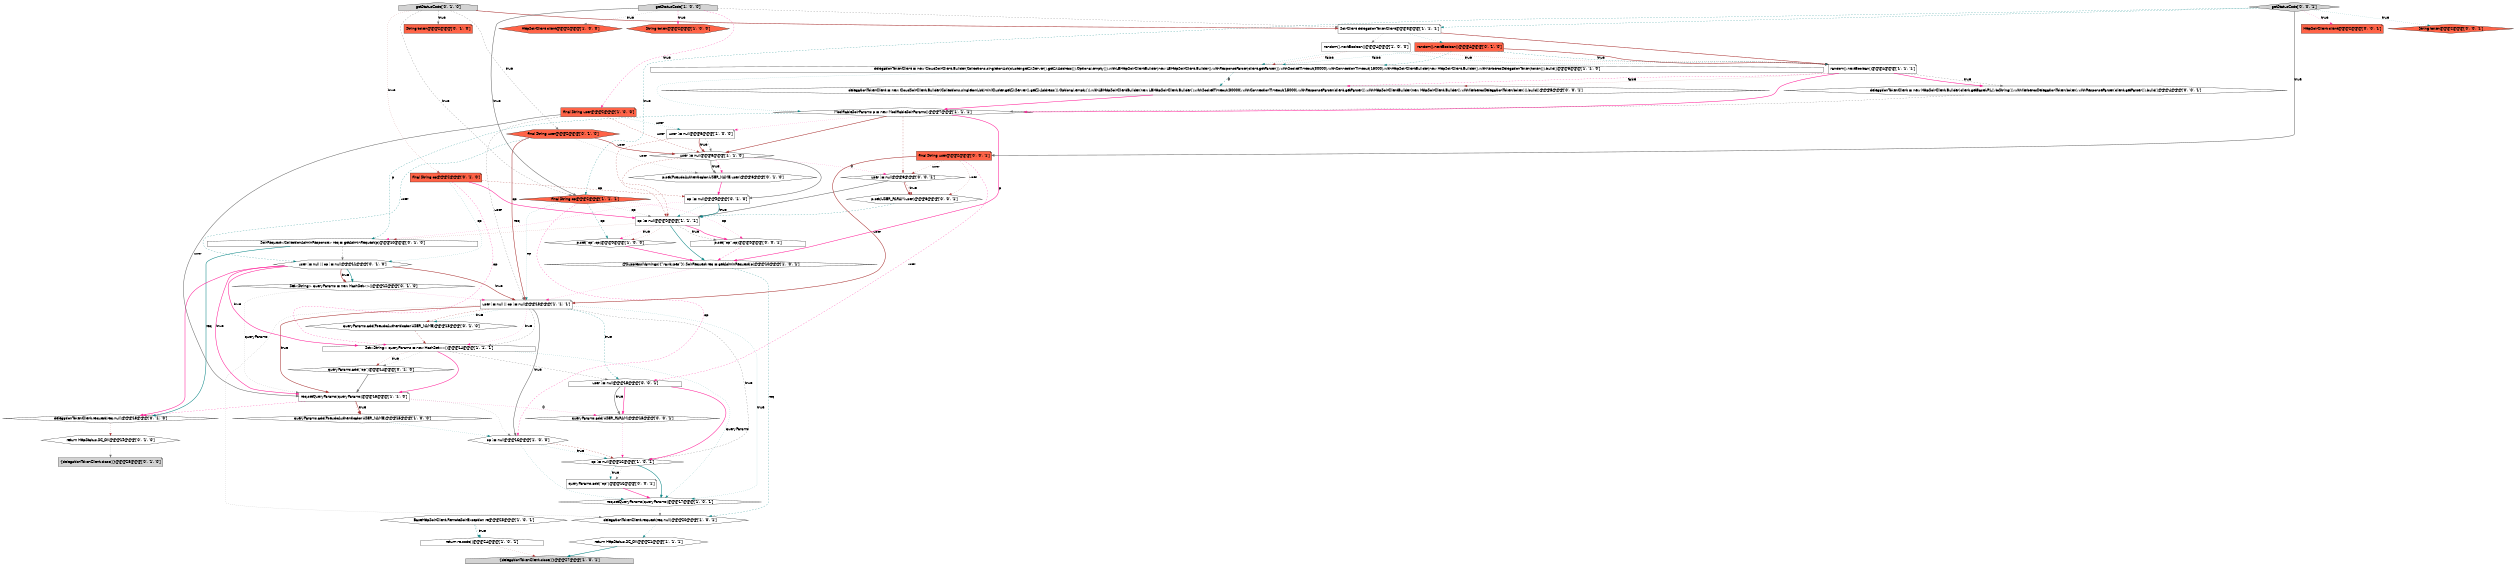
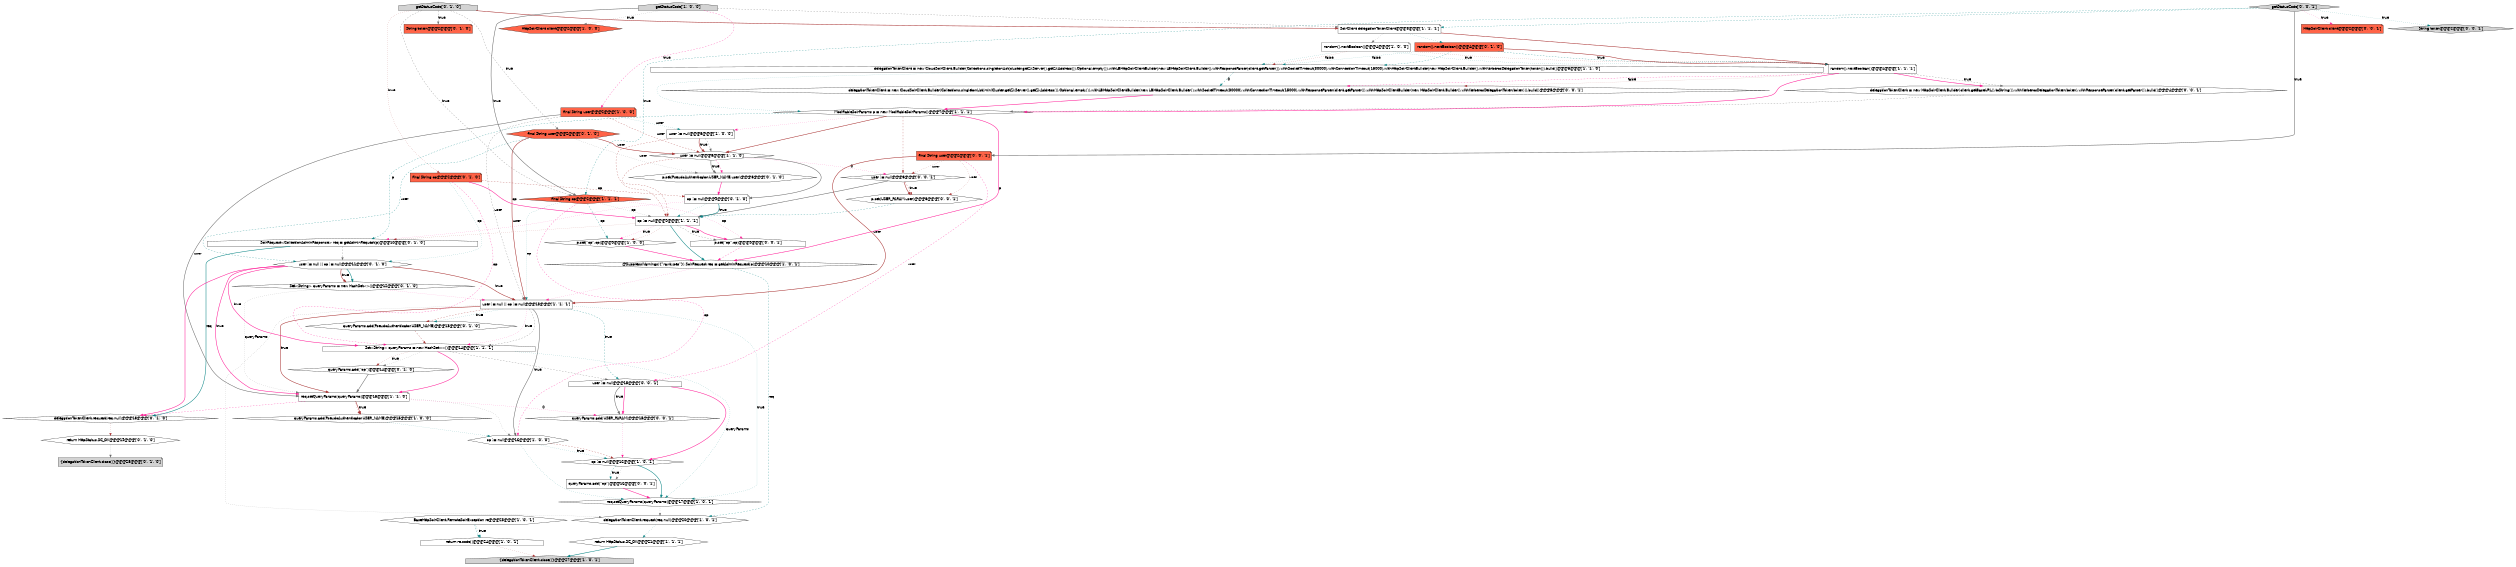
node "String token@@@2@@@['1', '0', '0']": removed
node "String token@@@2@@@['0', '0', '1']": fillcolor tomato -> lightgray
edge "final String user@@@2@@@['0', '1', '0']" -> "user != null || op != null@@@13@@@['1', '1', '1']": label "req" -> "user"
edge "user != null || op != null@@@13@@@['1', '1', '1']" -> "op != null@@@16@@@['1', '0', '1']": removed, label "true"
